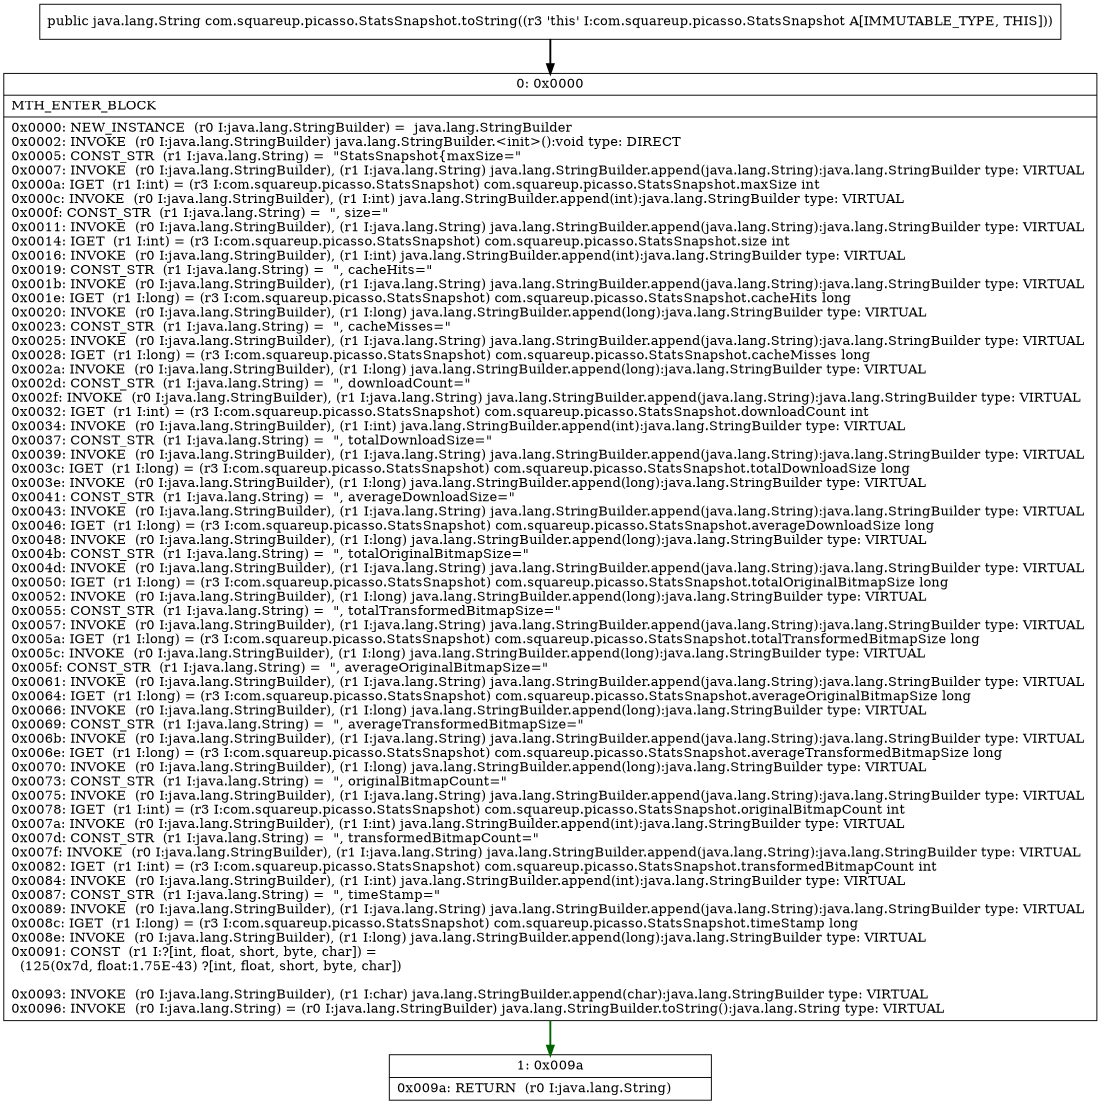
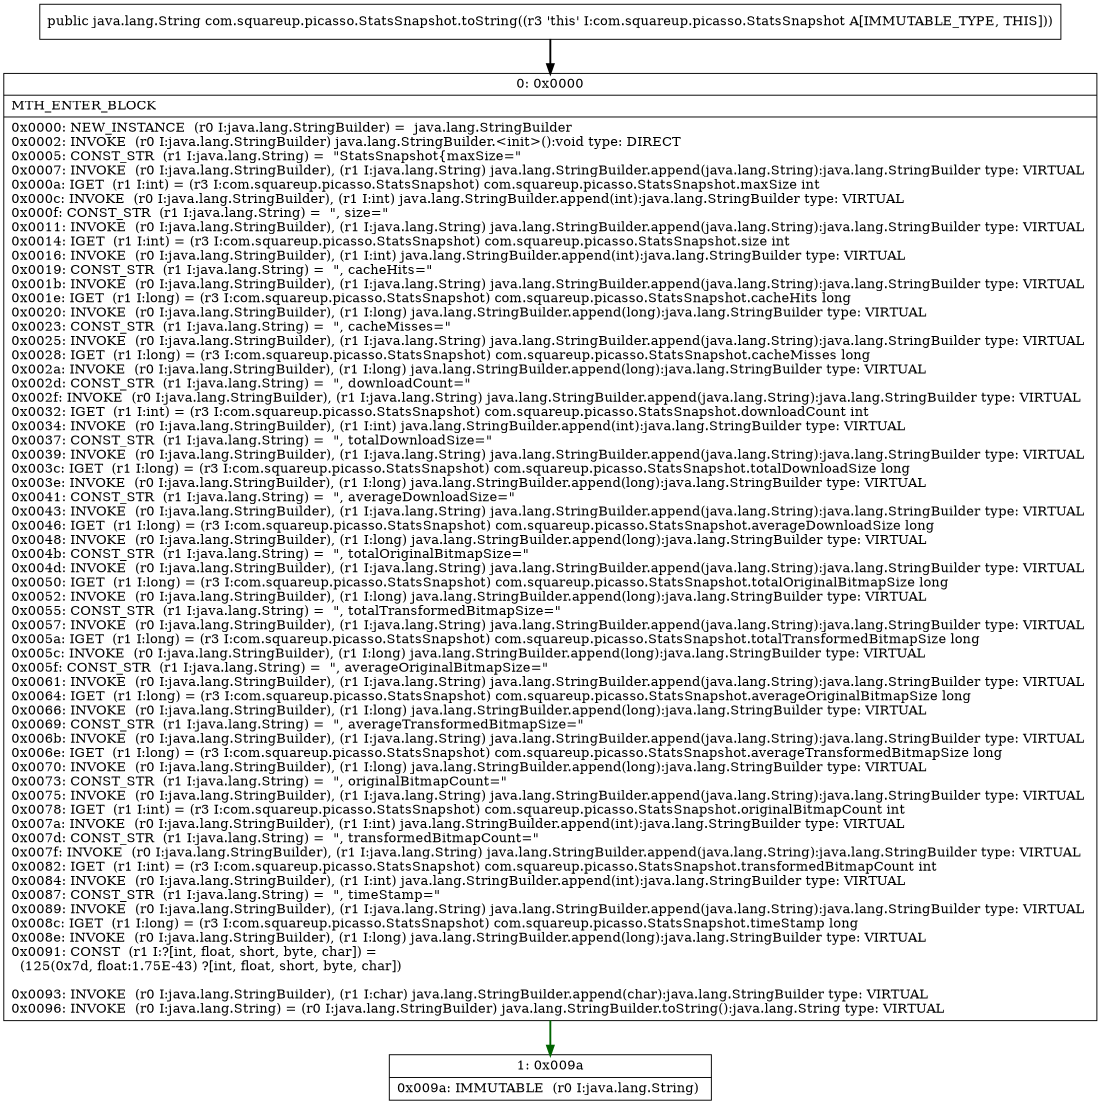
node "1: 0x009a": text "0x009a: RETURN  (r0 I:java.lang.String)" -> "0x009a: IMMUTABLE  (r0 I:java.lang.String)"
